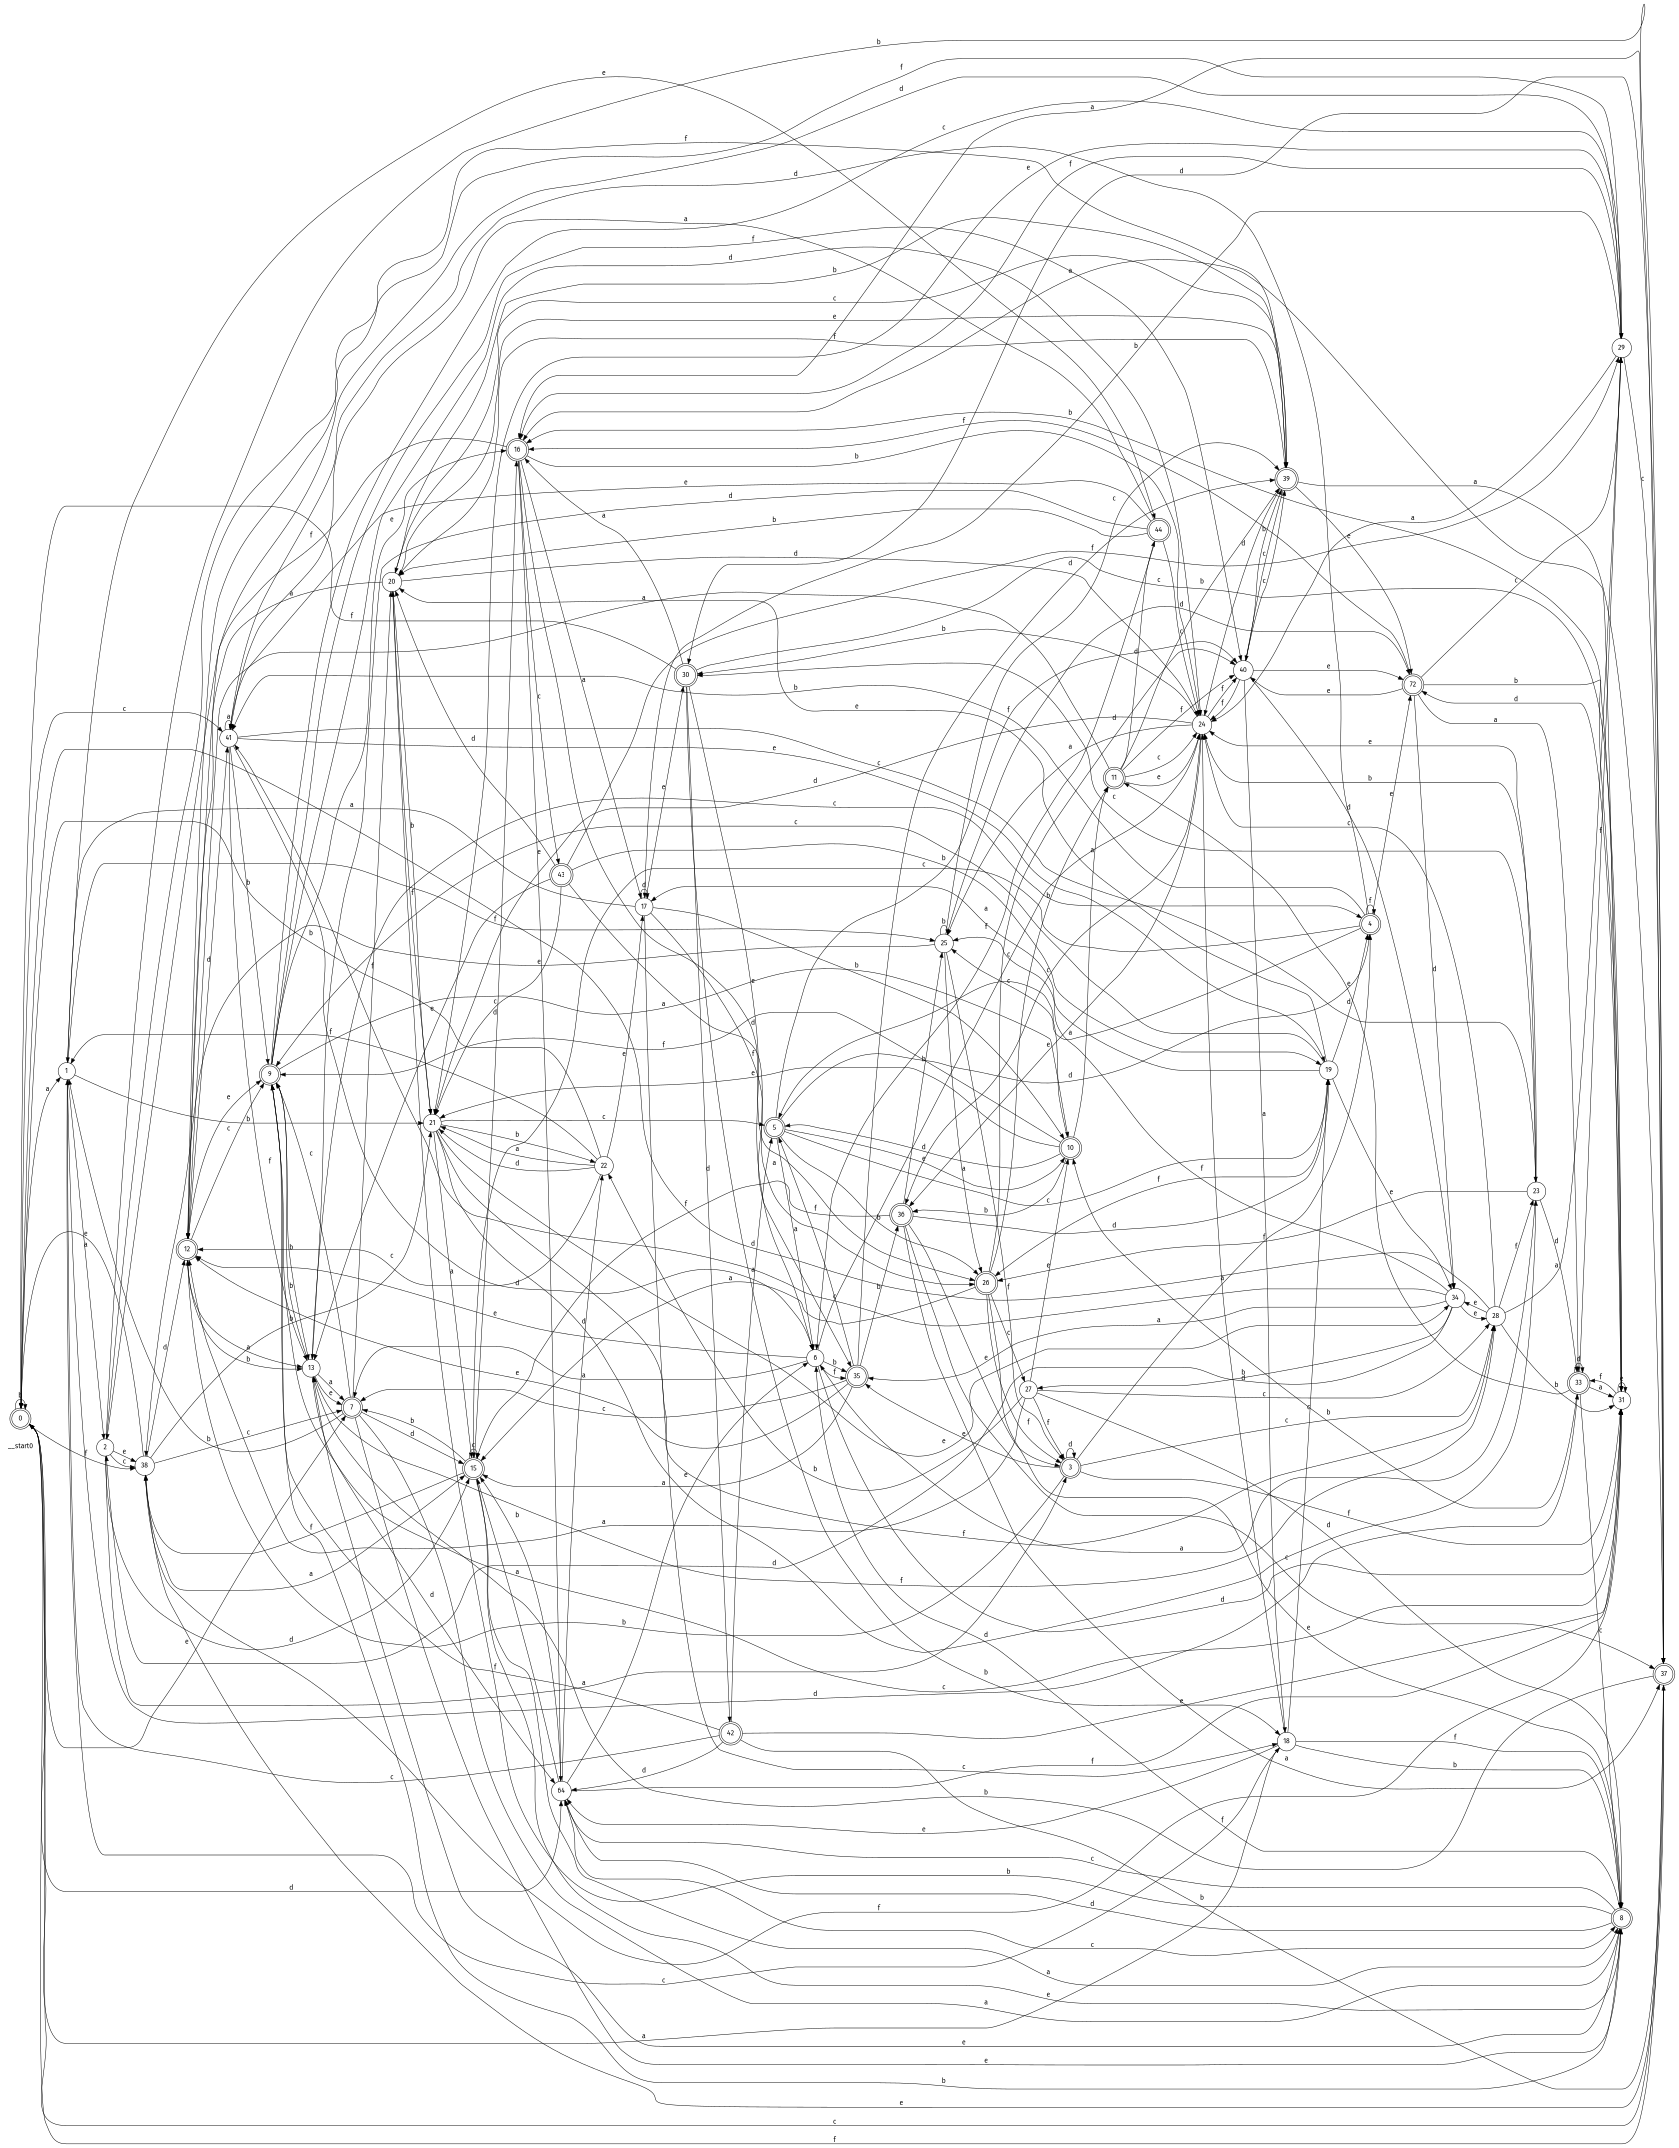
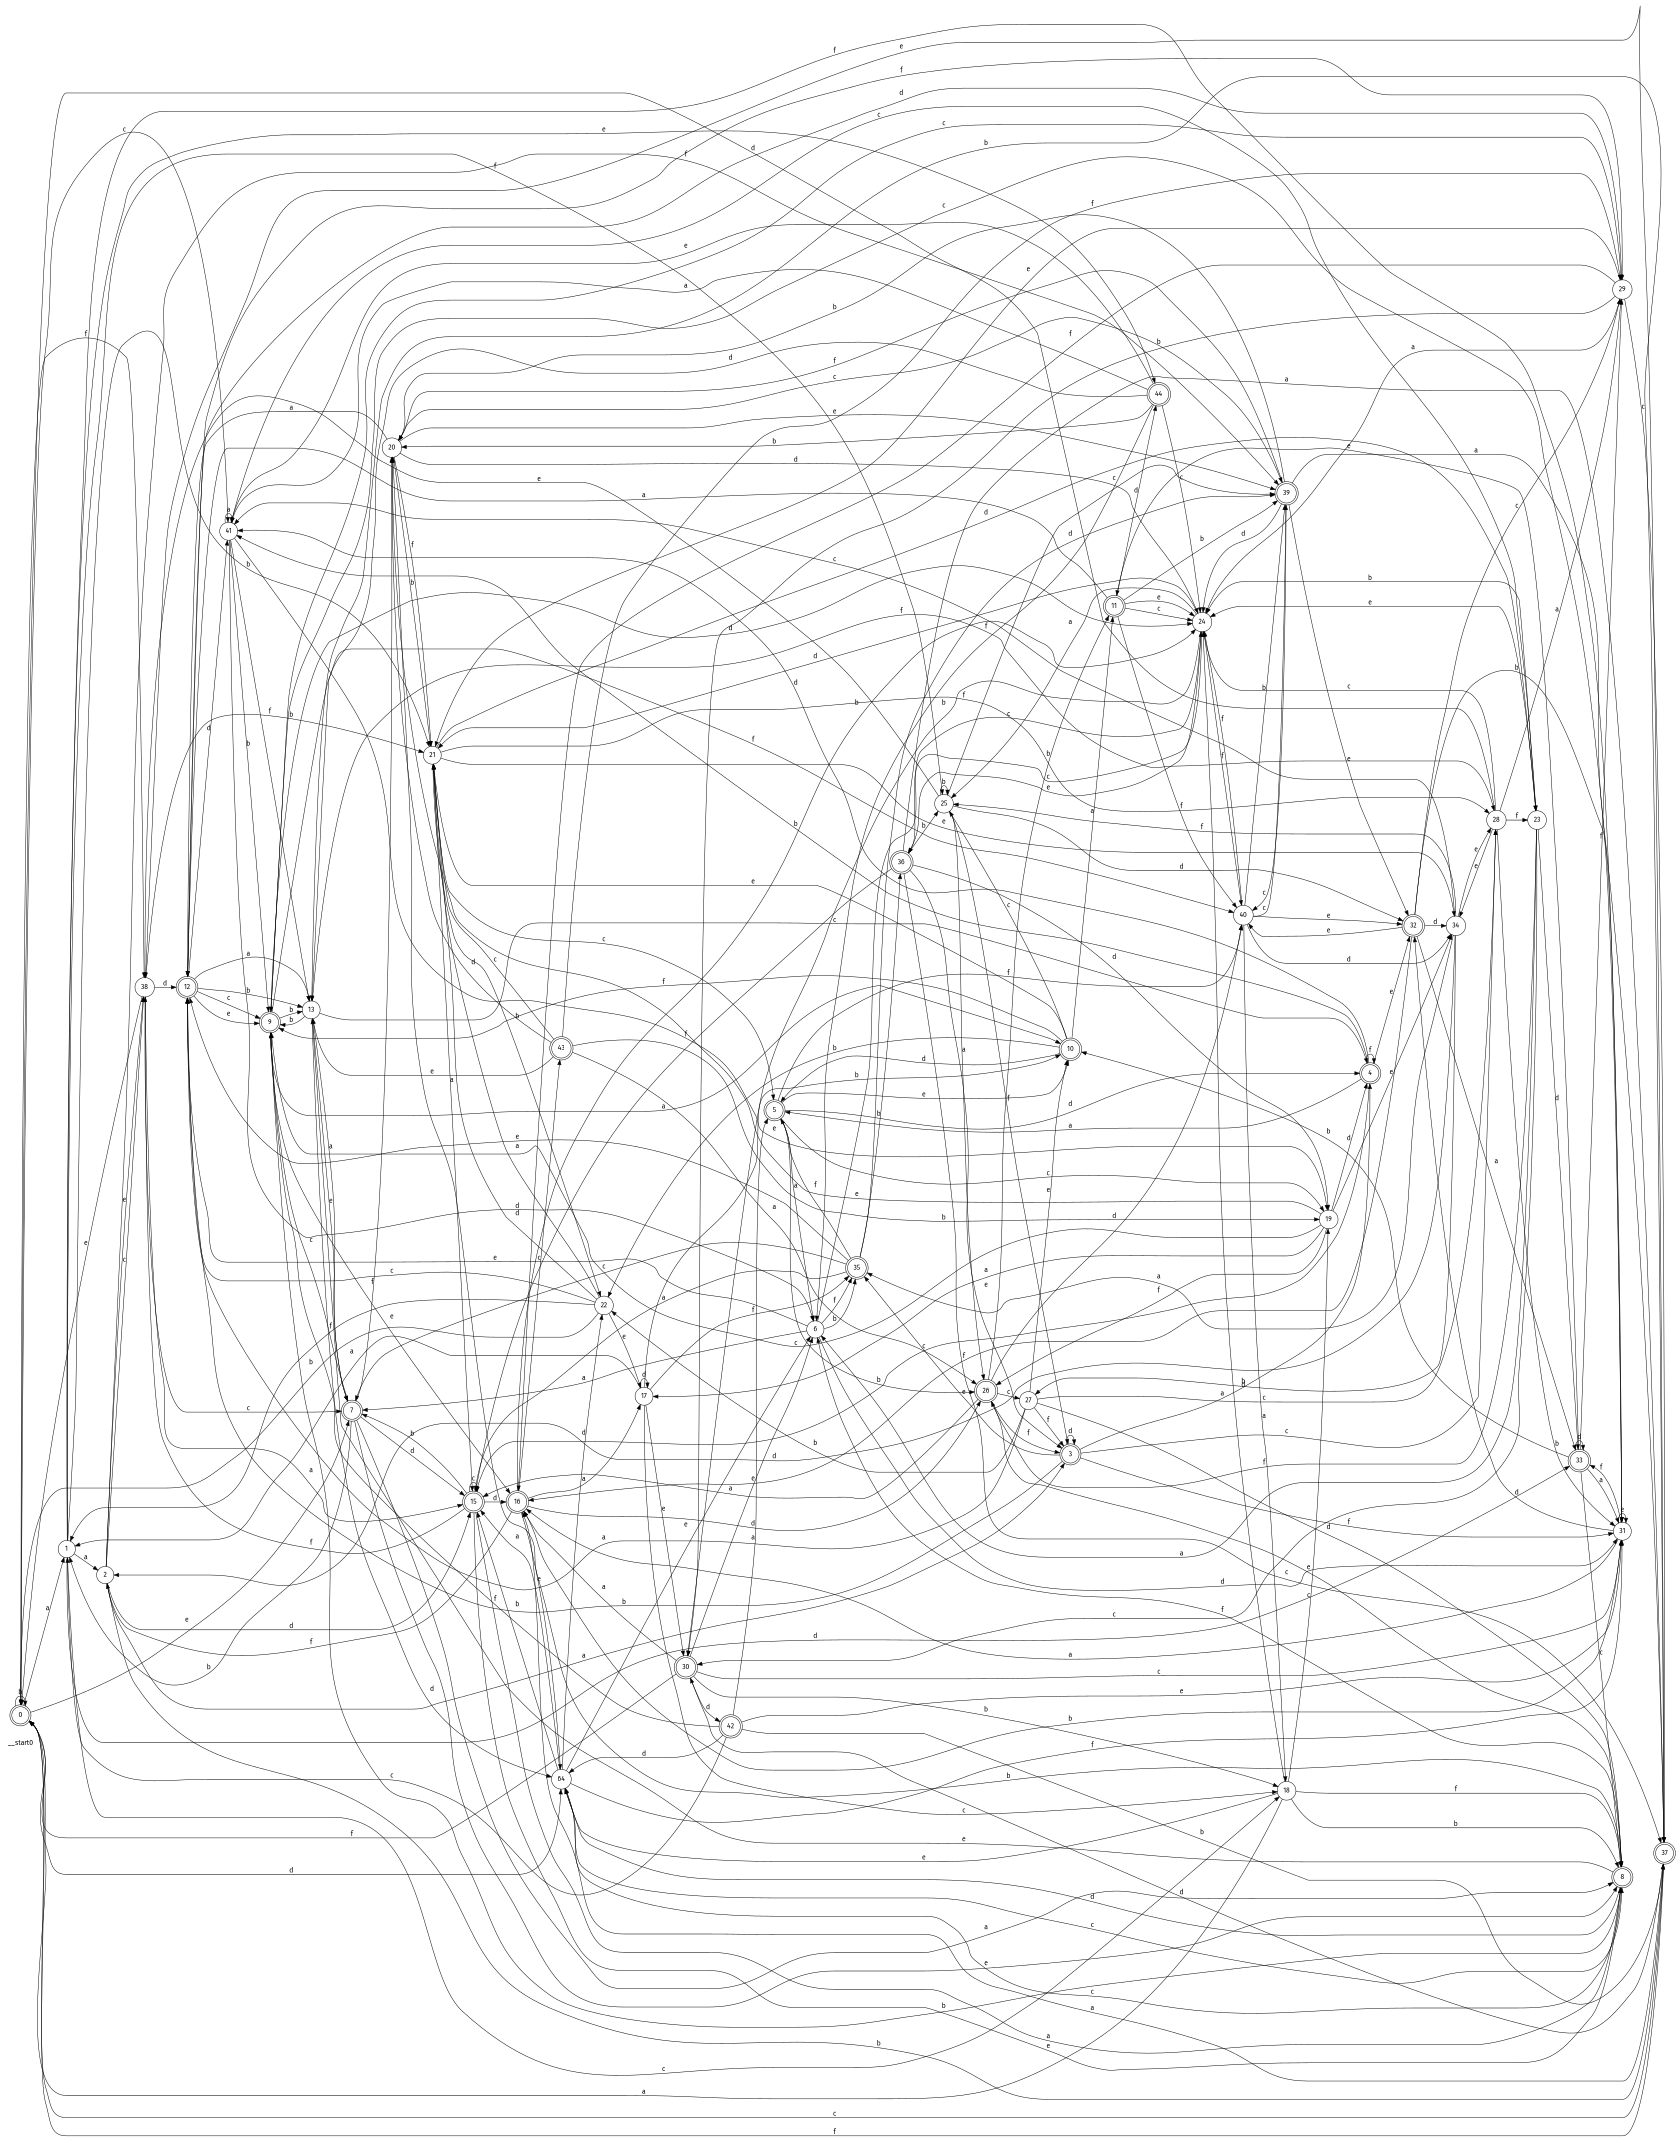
edge "29" -> "17": now "29" -> "30"
node "72": label "72" -> "32"
edge "10" -> "36": now "10" -> "22"
edge "38" -> "31": now "1" -> "31"
